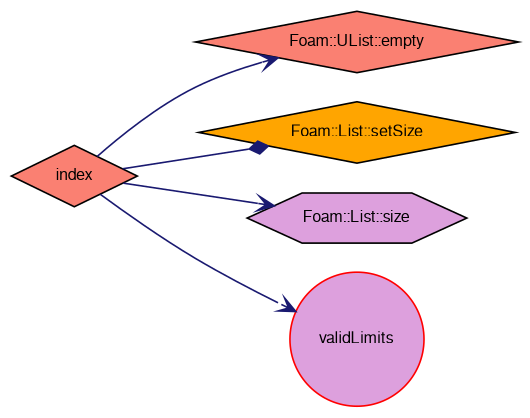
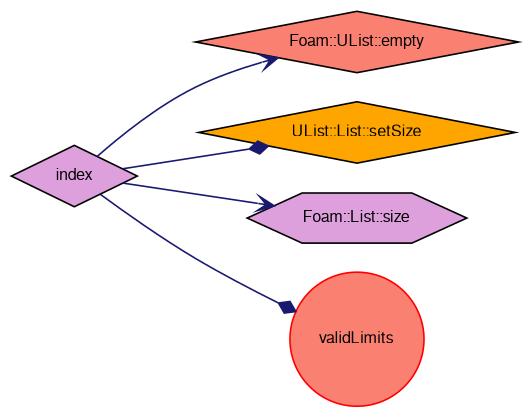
node "Foam::List::setSize": label "Foam::List::setSize" -> "UList::List::setSize"
node "index": fillcolor salmon -> plum
edge "index" -> "validLimits": arrowhead vee -> diamond
node "validLimits": fillcolor plum -> salmon
